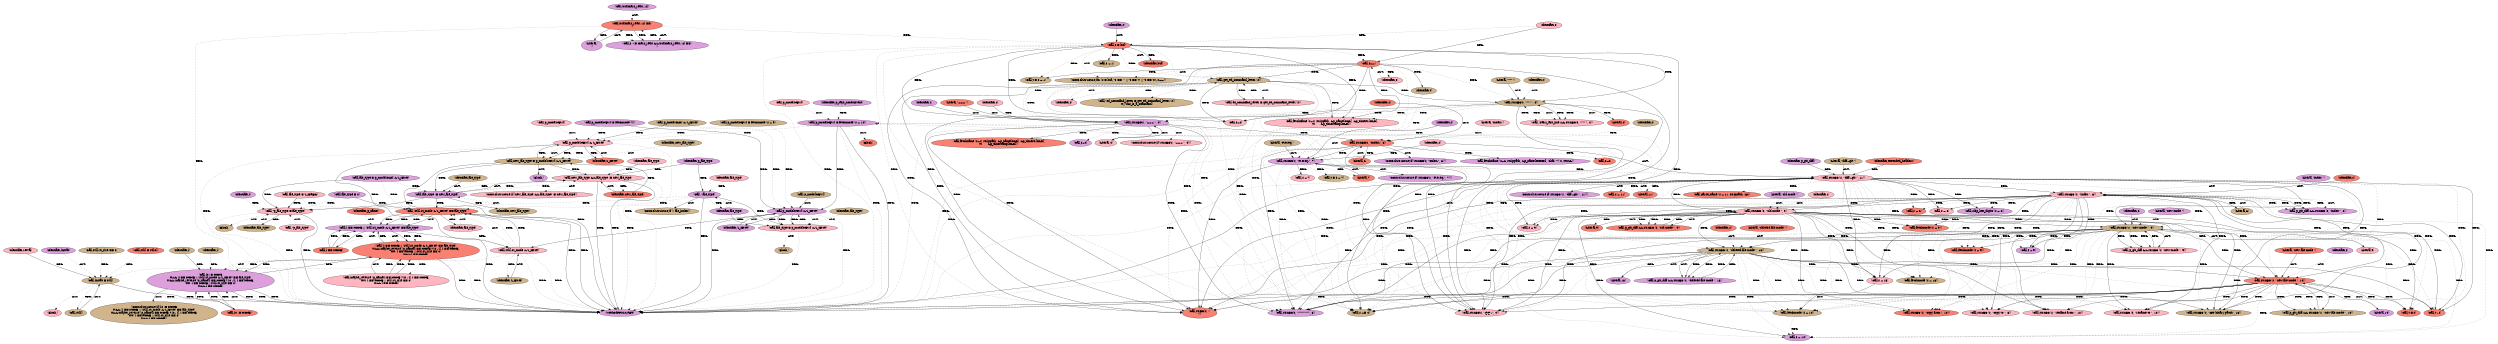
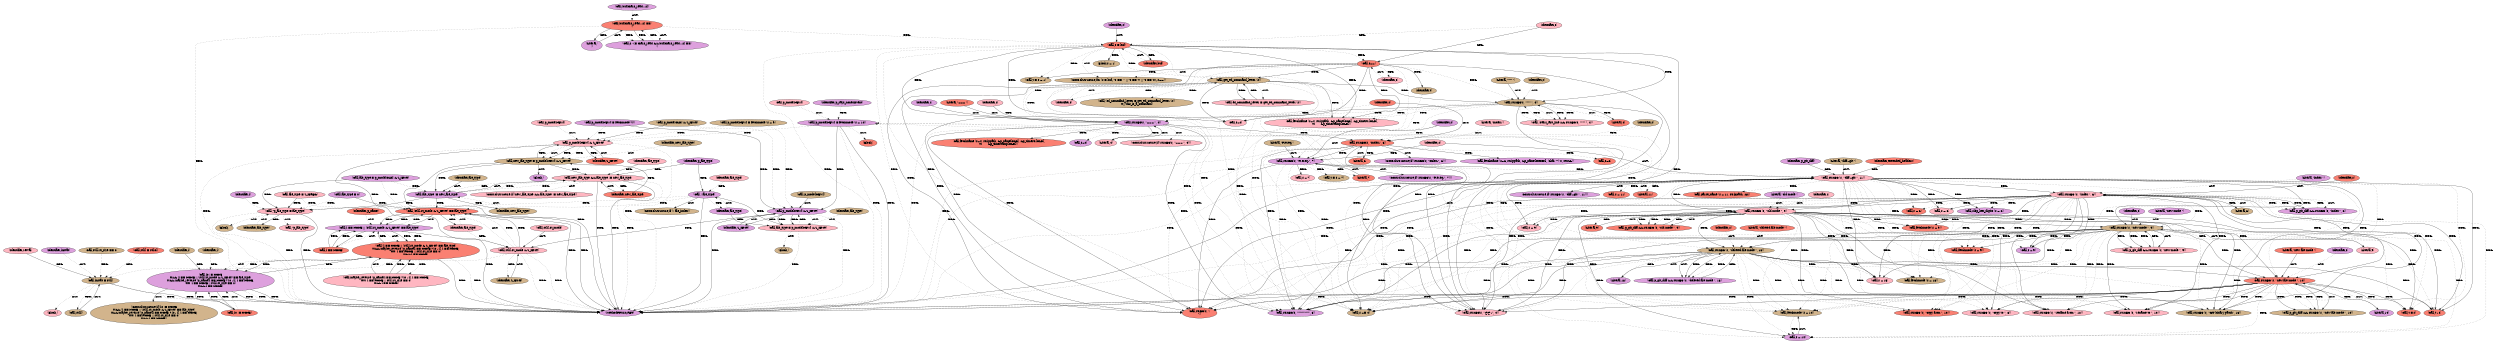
node "(Call,s + 1)": label "(Call,s + 1)" -> "(Block,s + 1)"
edge "(Call,ed_command_letter = get_ed_command_letter (s))" -> "(Call,get_ed_command_letter (s))": style dotted -> solid
edge "(Call,*p_file_type)" -> "(Call,*p_file_type = file_type)": reversed
node "(Call,st[i].st_mode)": added
edge "(Call,s + 15)" -> "(Call,fetchmode (s + 14))": now "(Call,s + 14)" -> "(Call,fetchmode (s + 14))"
